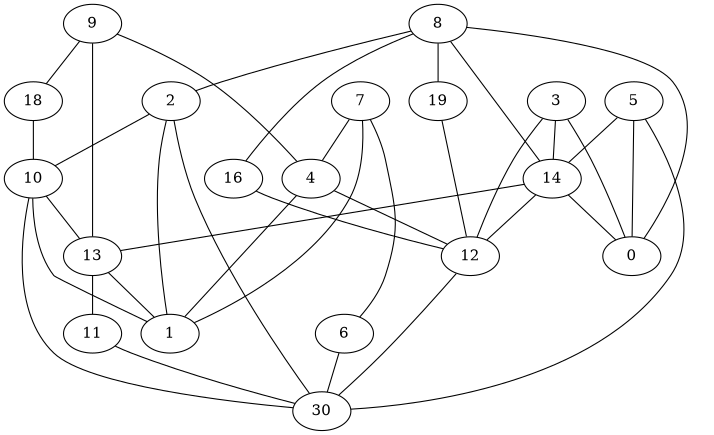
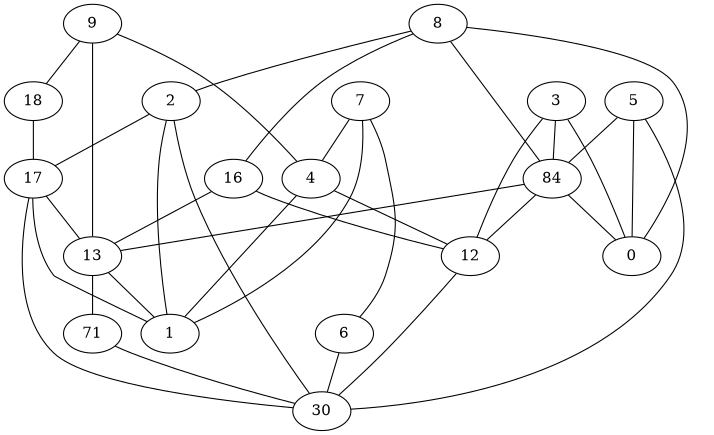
node "19": removed
node "10": label "10" -> "17"
node "14": label "14" -> "84"
edge "16" -- "13": added
node "11": label "11" -> "71"
